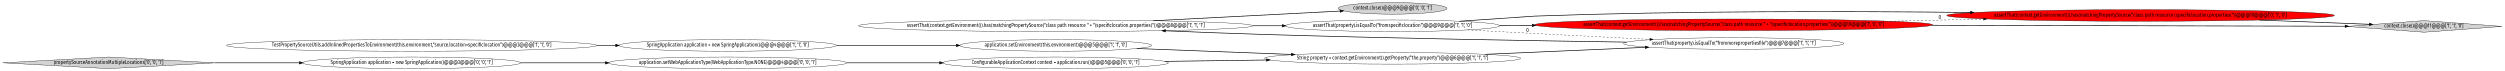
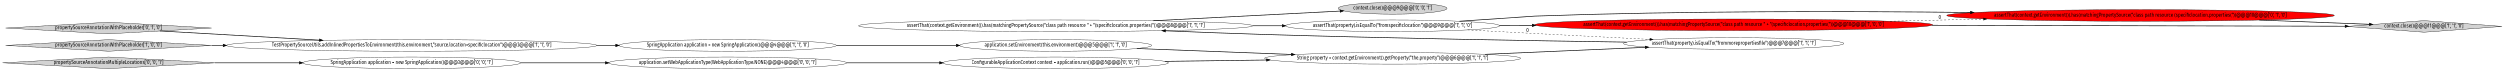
node "propertySourceAnnotationWithPlaceholder['0', '1', '0']": added
node "propertySourceAnnotationWithPlaceholder['1', '0', '0']": added
